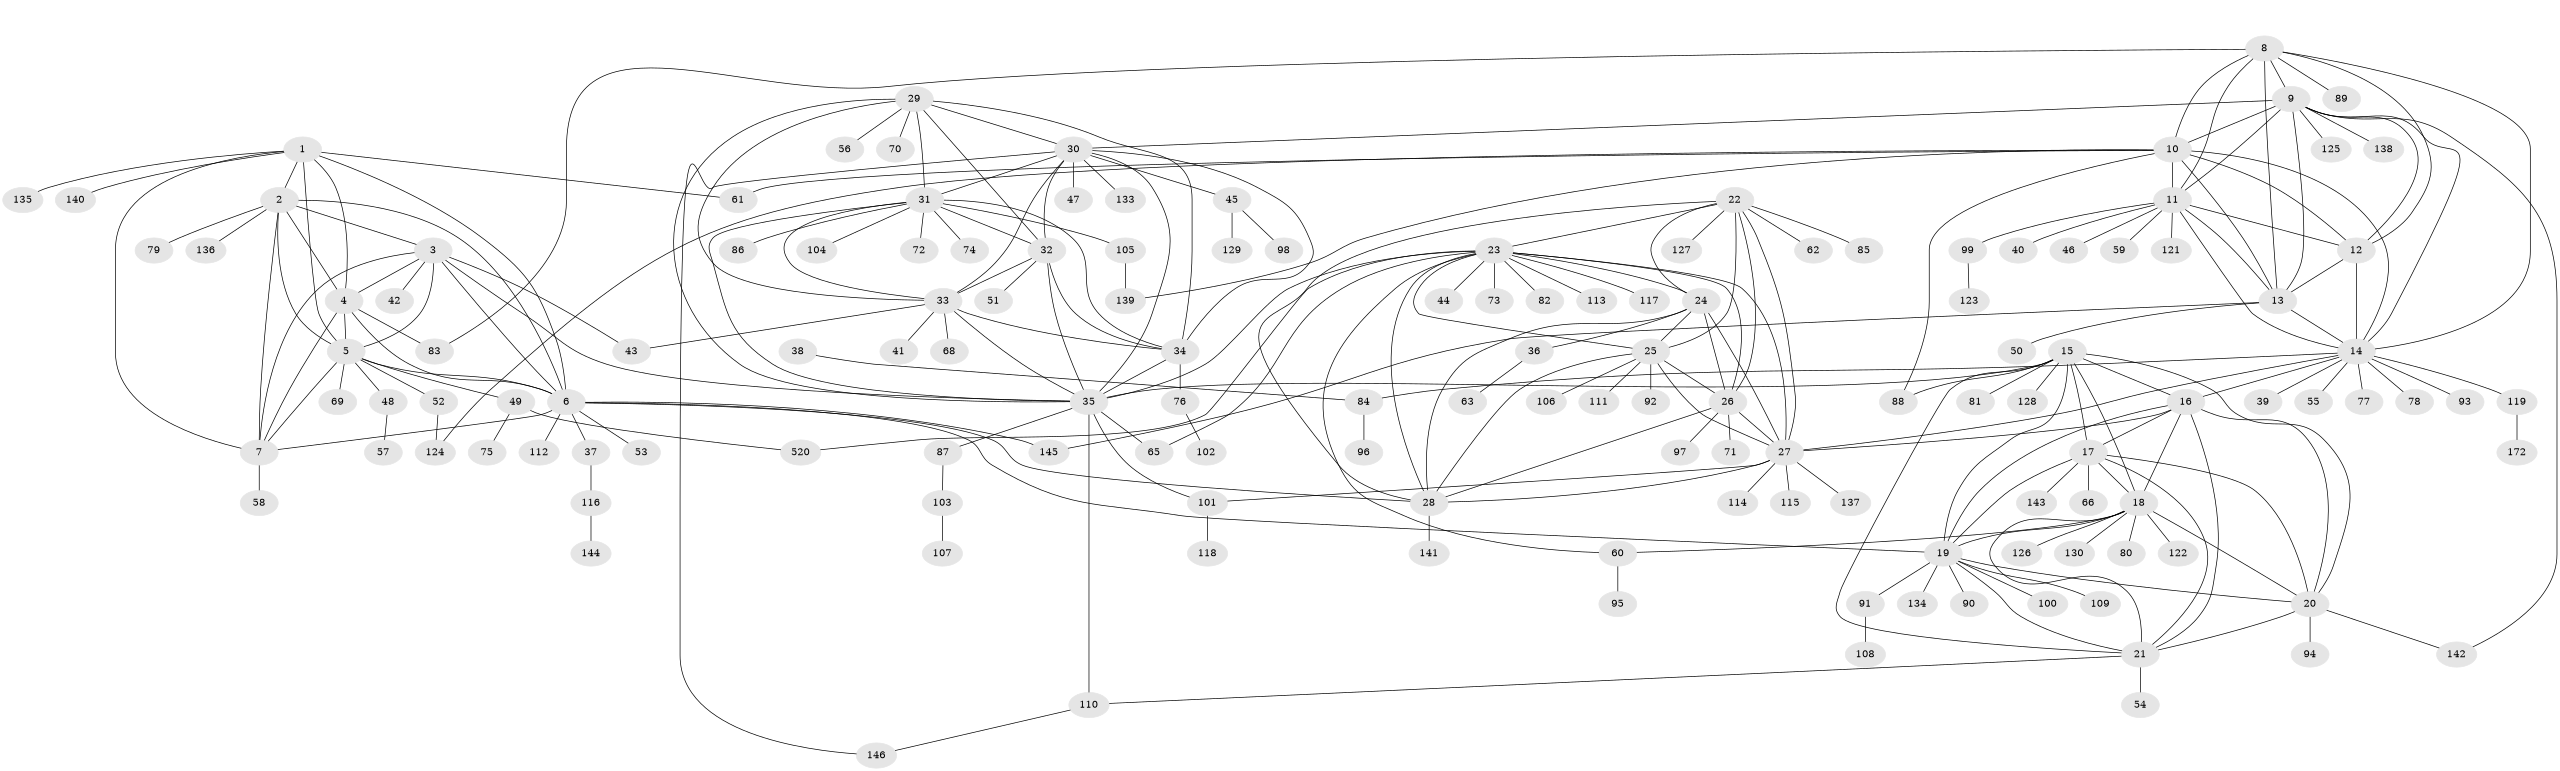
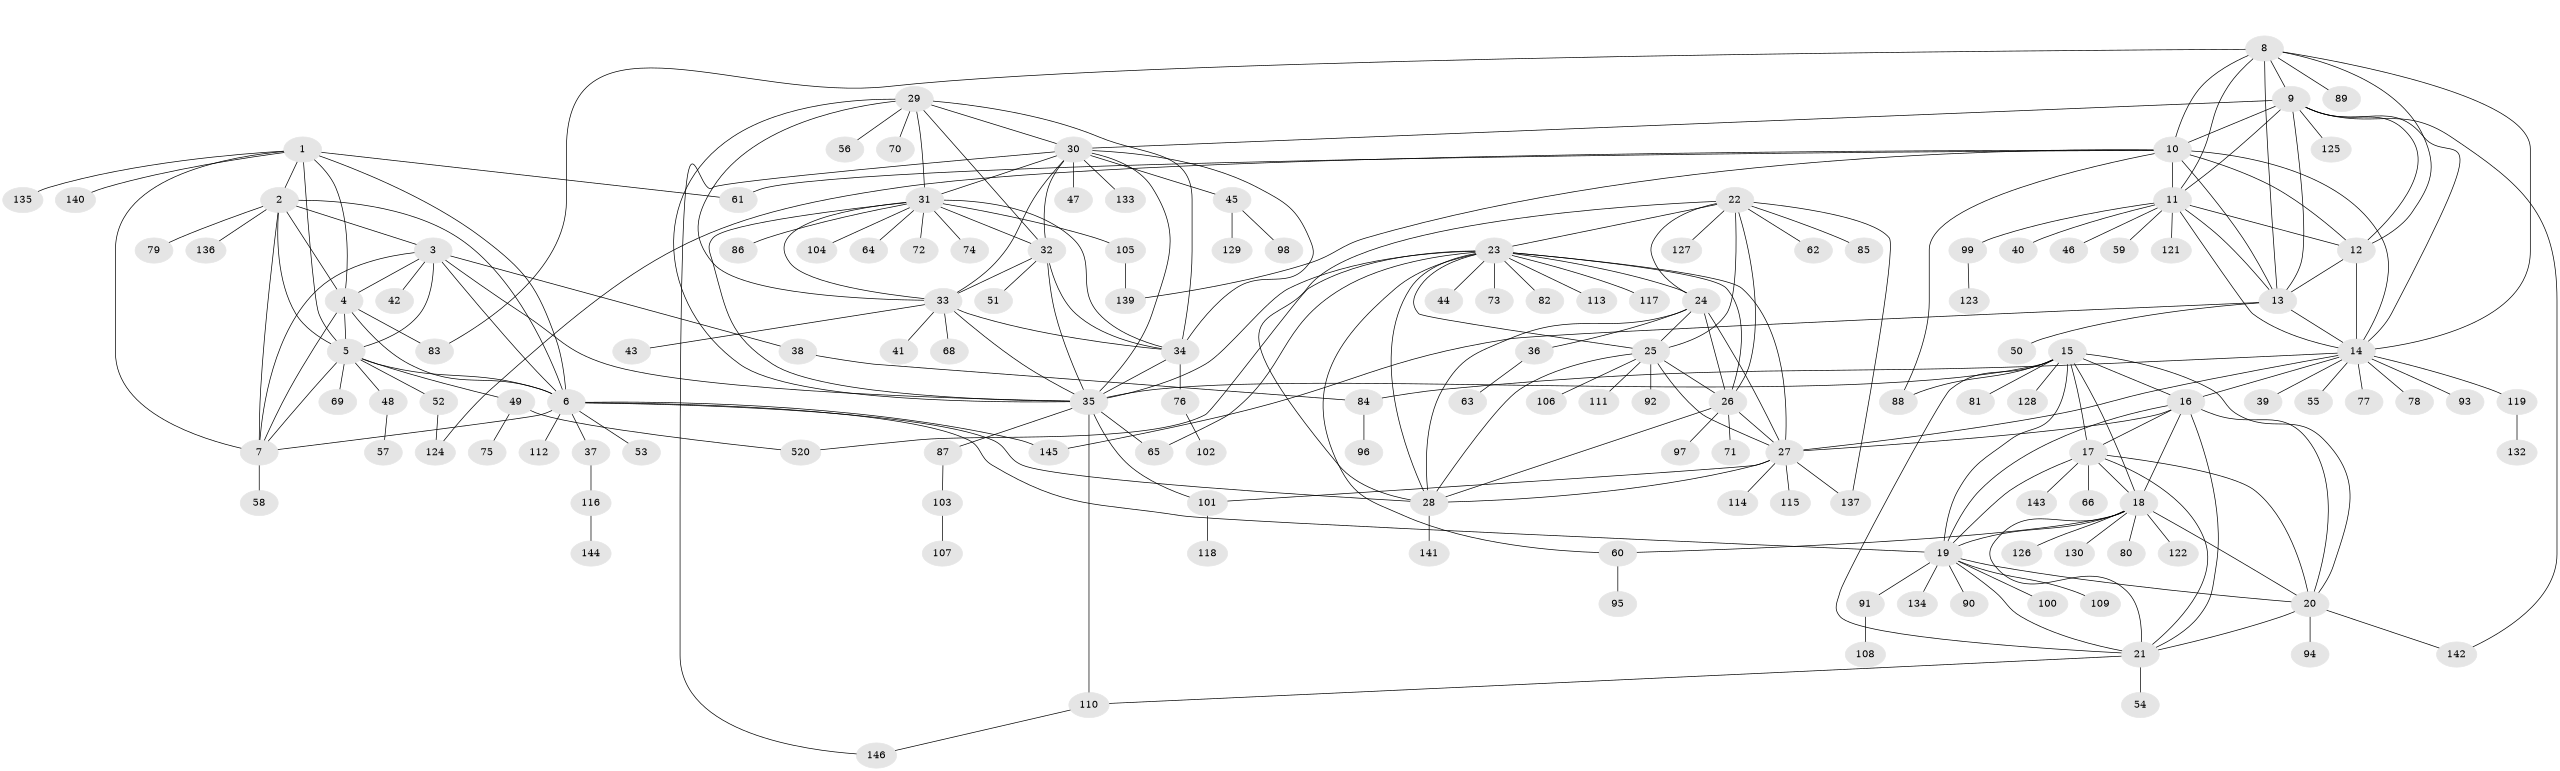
node "138": removed
node "64": added
edge "3" -- "43": now "3" -- "38"
edge "22" -- "27": now "22" -- "137"
node "172": label "172" -> "132"
